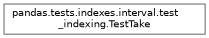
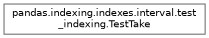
node "pandas.tests.indexes.interval.test _indexing.TestTake": label "pandas.tests.indexes.interval.test _indexing.TestTake" -> "pandas.indexing.indexes.interval.test _indexing.TestTake"
